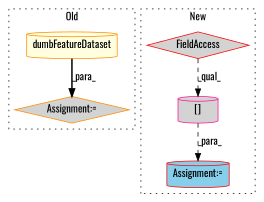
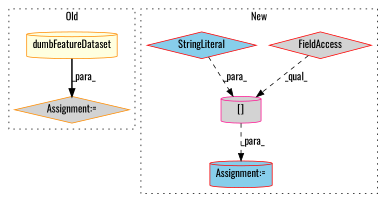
node "StringLiteral": added
